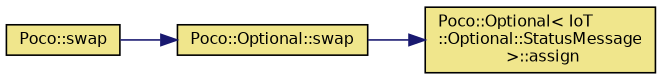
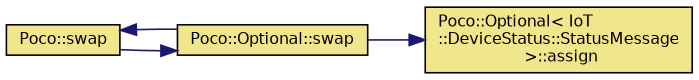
edge "Poco::Optional::swap" -> "Poco::swap": added
node "Poco::Optional< IoT ::Optional::StatusMessage >::assign": label "Poco::Optional< IoT ::Optional::StatusMessage >::assign" -> "Poco::Optional< IoT ::DeviceStatus::StatusMessage >::assign"
